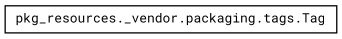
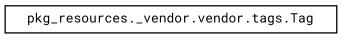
node "pkg_resources._vendor.packaging.tags.Tag": label "pkg_resources._vendor.packaging.tags.Tag" -> "pkg_resources._vendor.vendor.tags.Tag"
